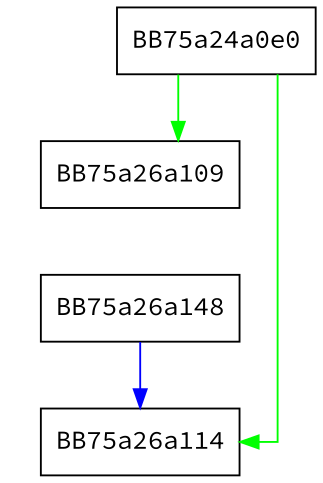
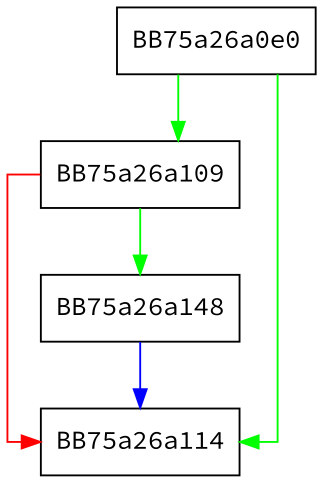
node "BB75a24a0e0": label "BB75a24a0e0" -> "BB75a26a0e0"
edge "BB75a26a109" -> "BB75a26a148": added
edge "BB75a26a109" -> "BB75a26a114": added
